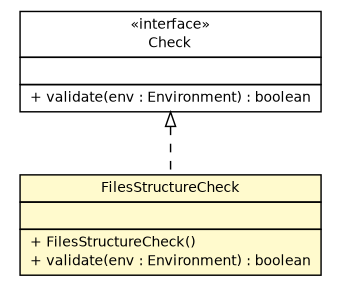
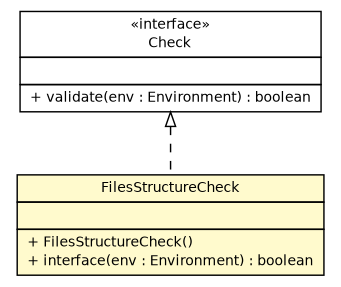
node "FilesStructureCheck": text "+ validate(env : Environment) : boolean" -> "+ interface(env : Environment) : boolean"
